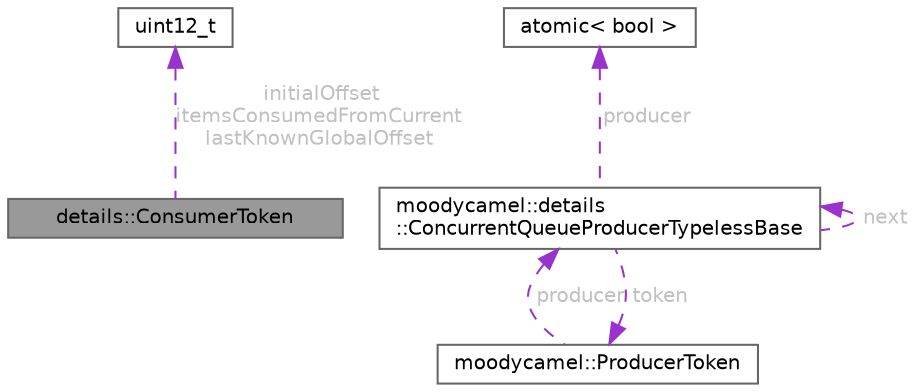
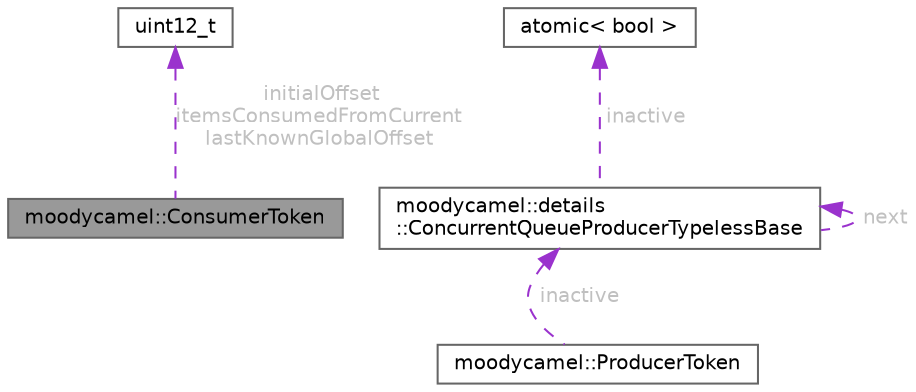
edge "moodycamel::details ::ConcurrentQueueProducerTypelessBase" -> "atomic< bool >": label " producer" -> " inactive"
node "details::ConsumerToken": label "details::ConsumerToken" -> "moodycamel::ConsumerToken"
edge "moodycamel::details ::ConcurrentQueueProducerTypelessBase" -> "moodycamel::ProducerToken": removed, label "token"
edge "moodycamel::ProducerToken" -> "moodycamel::details ::ConcurrentQueueProducerTypelessBase": label " producer" -> " inactive"
